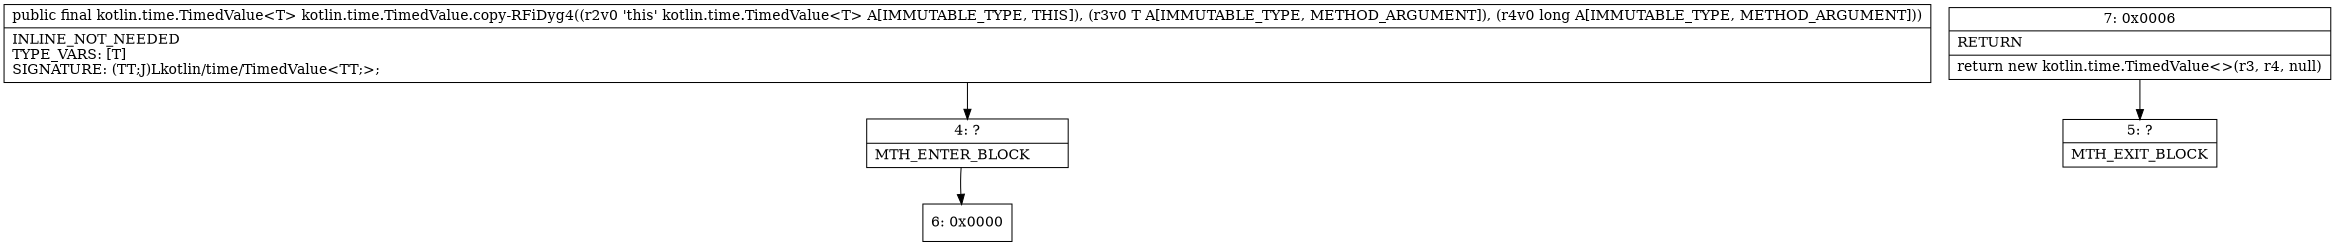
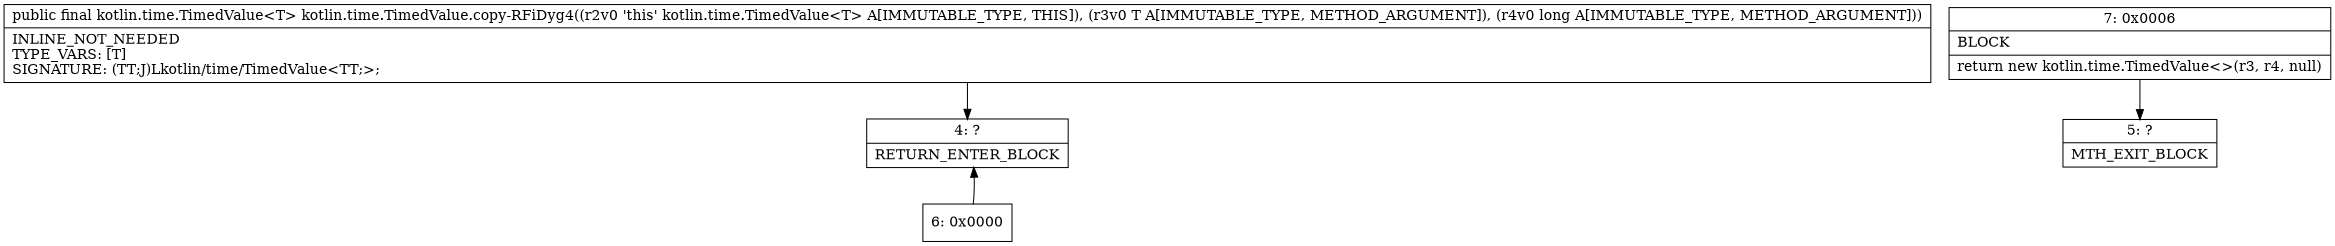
node "7: 0x0006": text "RETURN" -> "BLOCK"
node "4: ?": text "MTH_ENTER_BLOCK" -> "RETURN_ENTER_BLOCK"
edge "4: ?" -> "6: 0x0000": reversed
